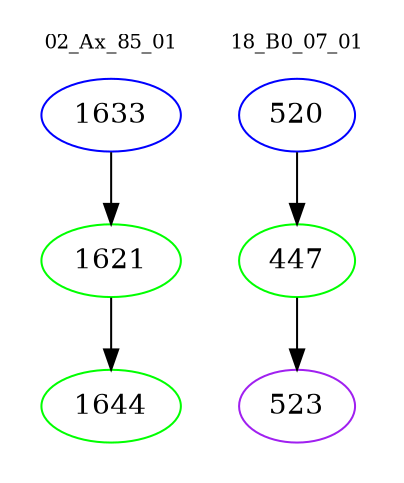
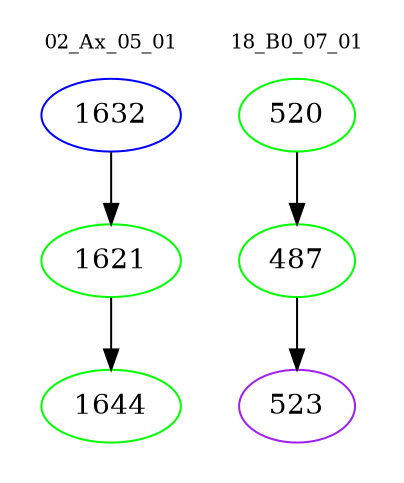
cluster "02_Ax_85_01": label "02_Ax_85_01" -> "02_Ax_05_01"
node "1633": label "1633" -> "1632"
node "520": color blue -> green
node "447": label "447" -> "487"
